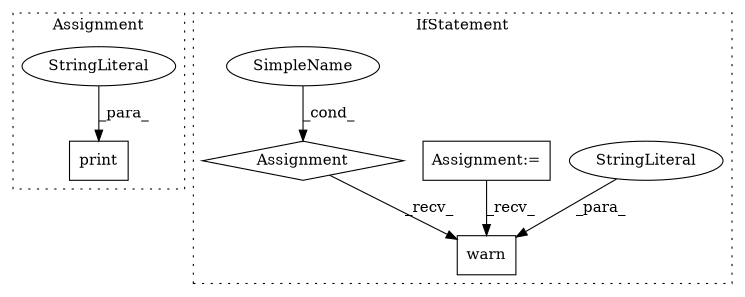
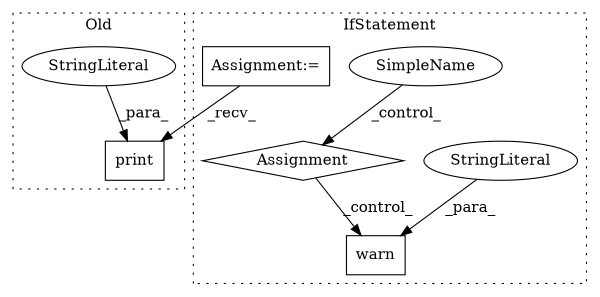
cluster "Assignment": label "Assignment" -> "Old"
edge "SimpleName" -> "Assignment": label "_cond_" -> "_control_"
edge "Assignment:=" -> "warn": now "Assignment:=" -> "print"
edge "Assignment" -> "warn": label "_recv_" -> "_control_"
